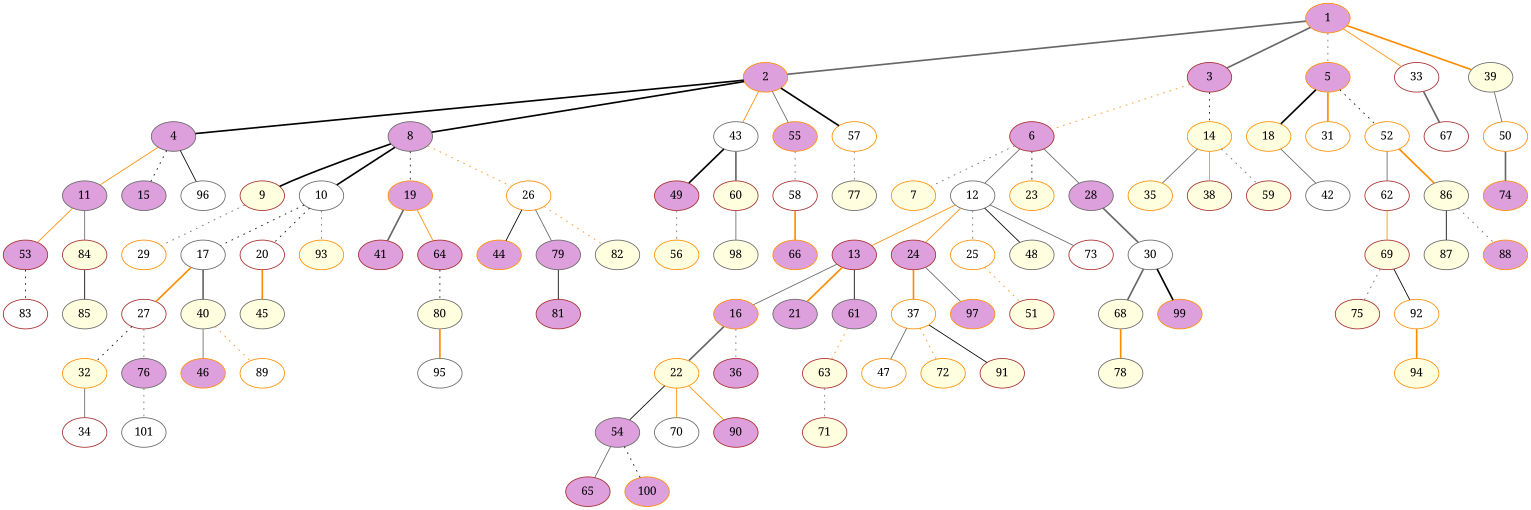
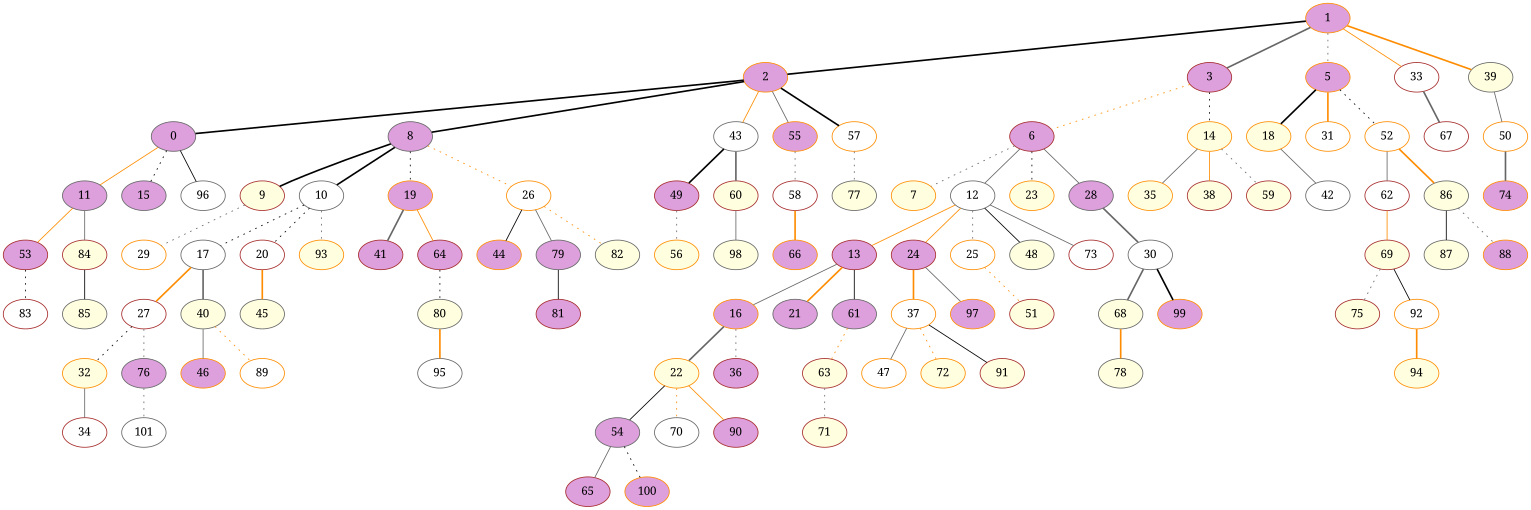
edge "1" -- "2": color gray40 -> black
node "4": label "4" -> "0"
edge "22" -- "70": style solid -> dotted
